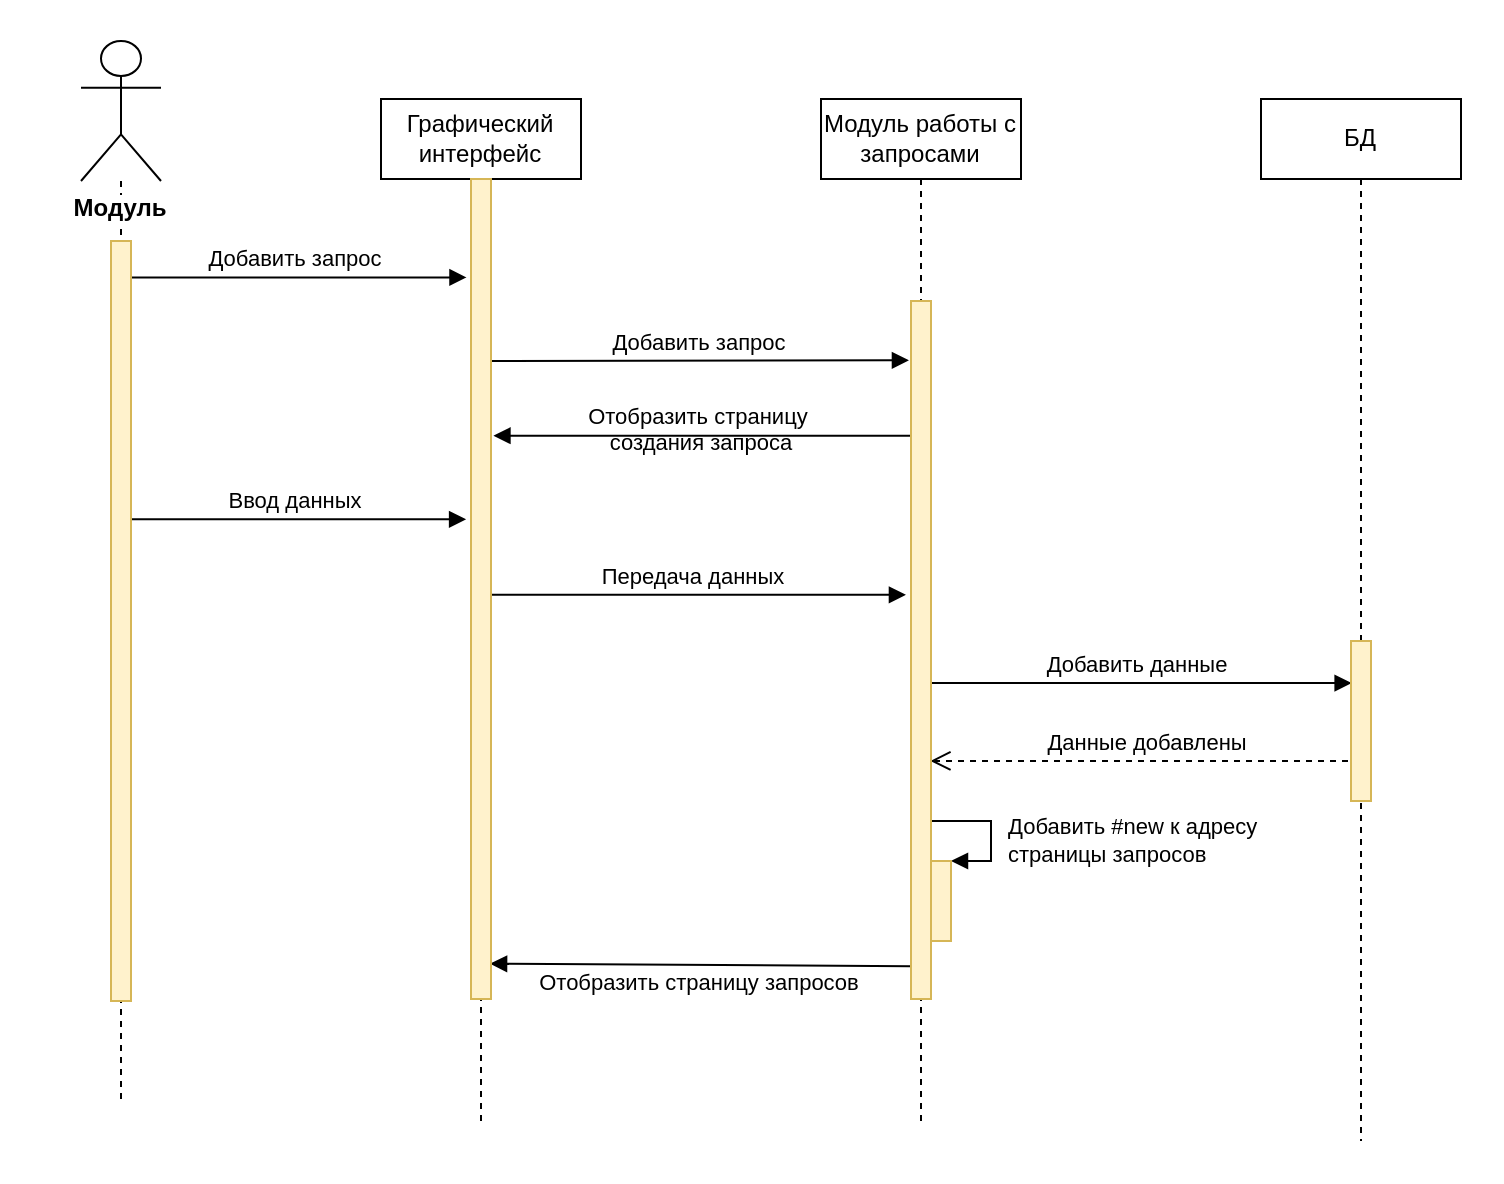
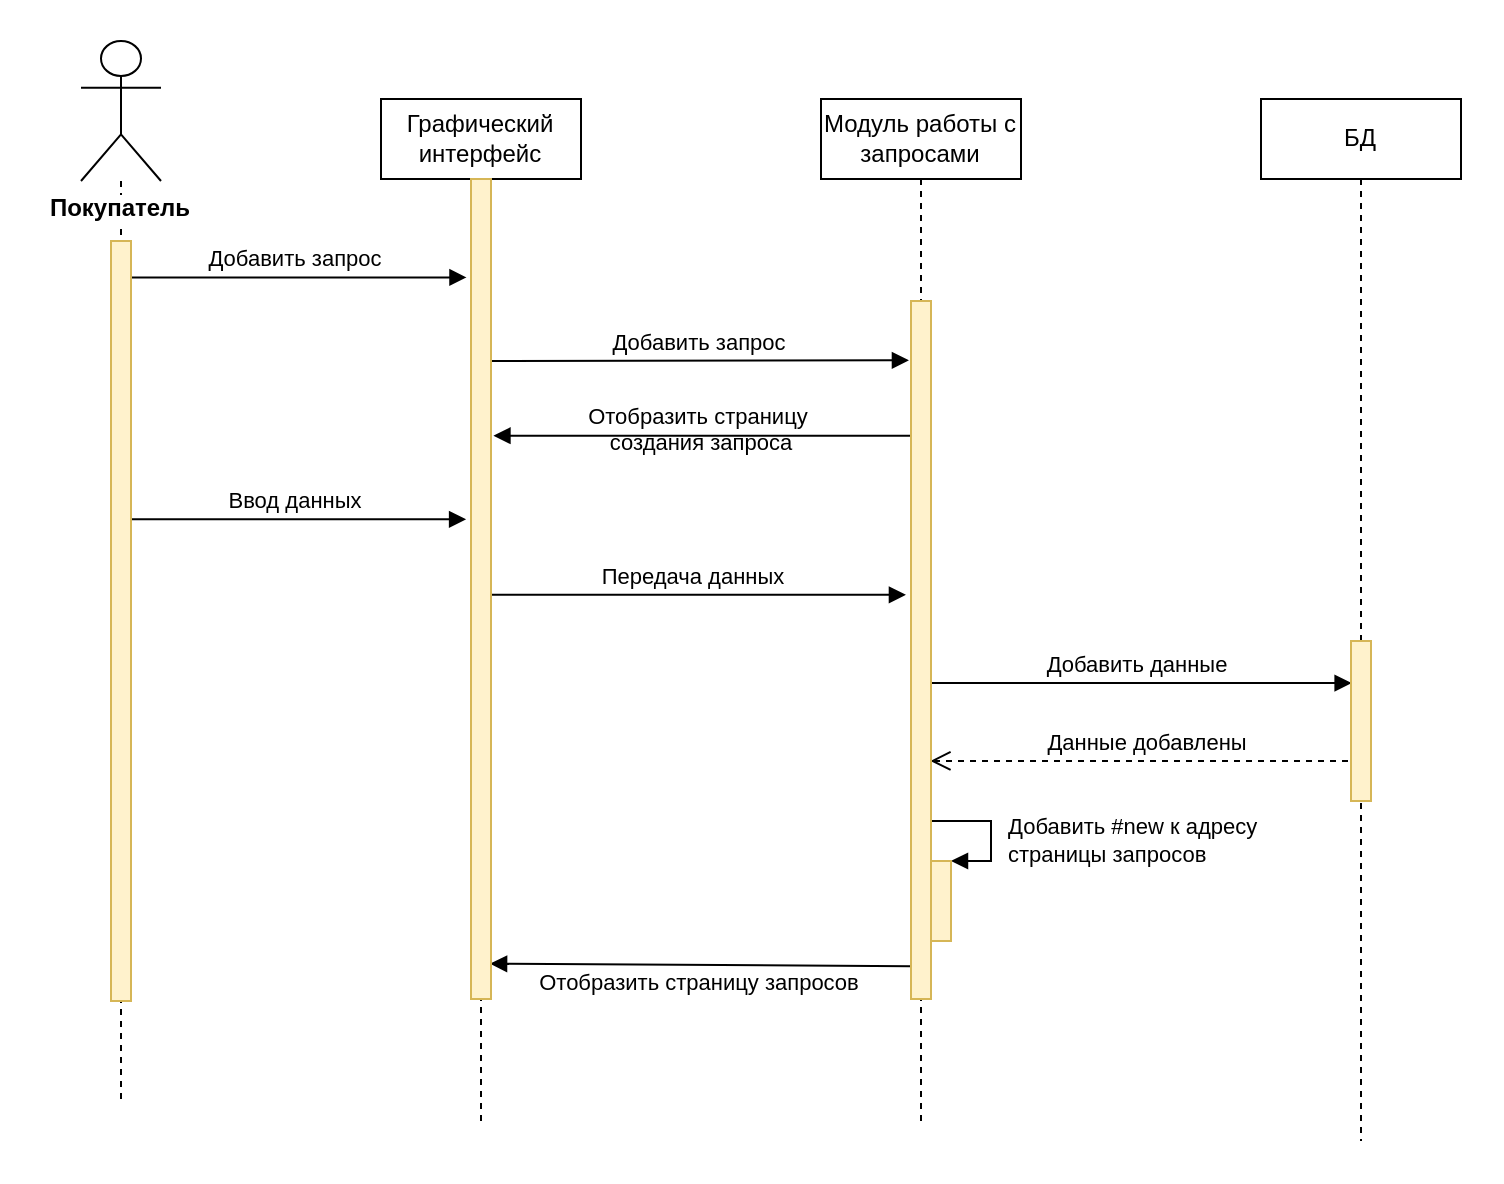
node "Модуль": label "Модуль" -> "Покупатель"
